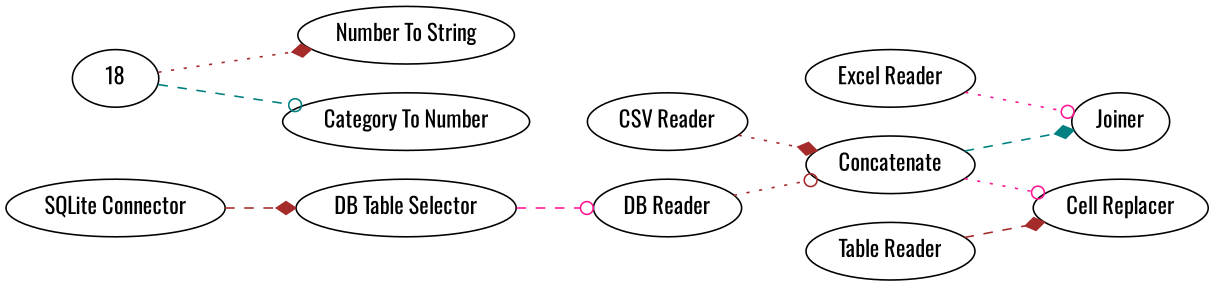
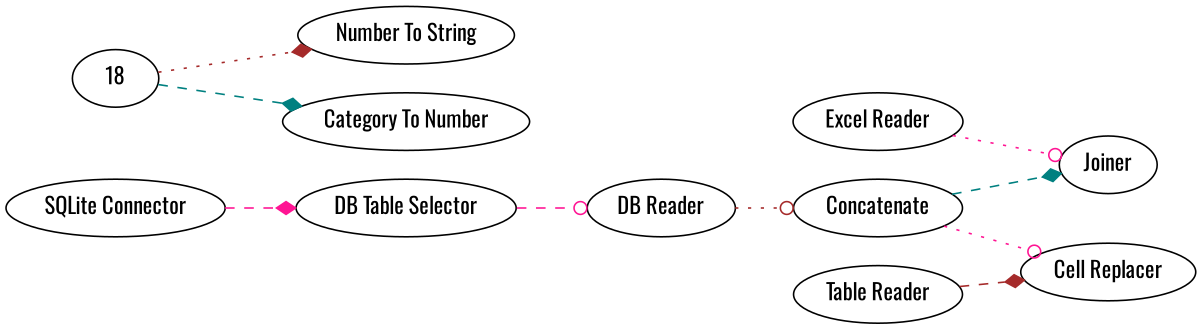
edge "18" -> "Category To Number": arrowhead odot -> diamond
node "CSV Reader": removed
edge "SQLite Connector" -> "DB Table Selector": color brown -> deeppink
